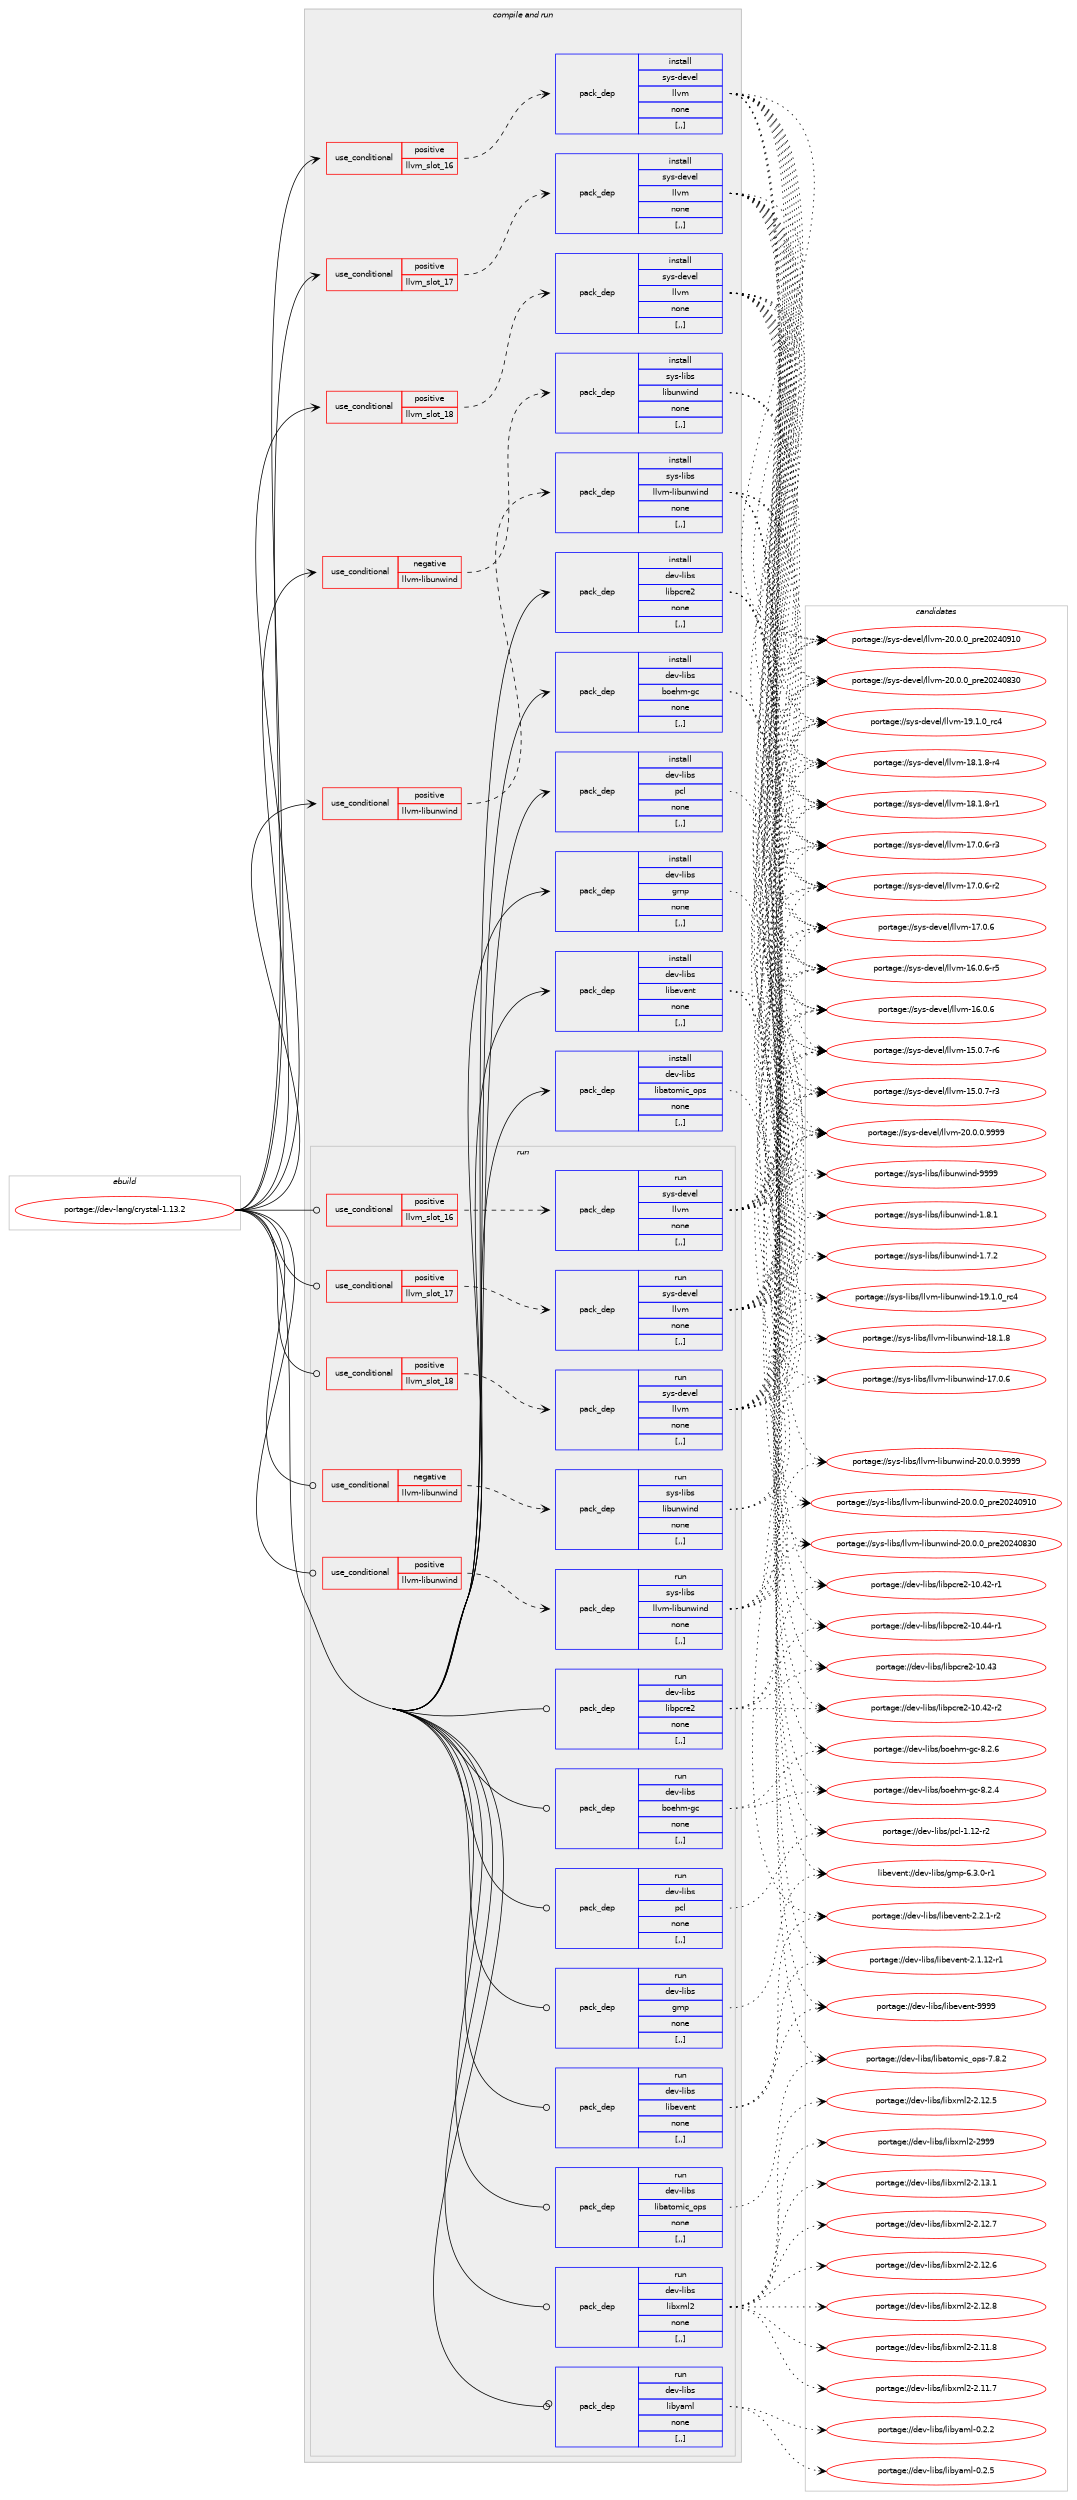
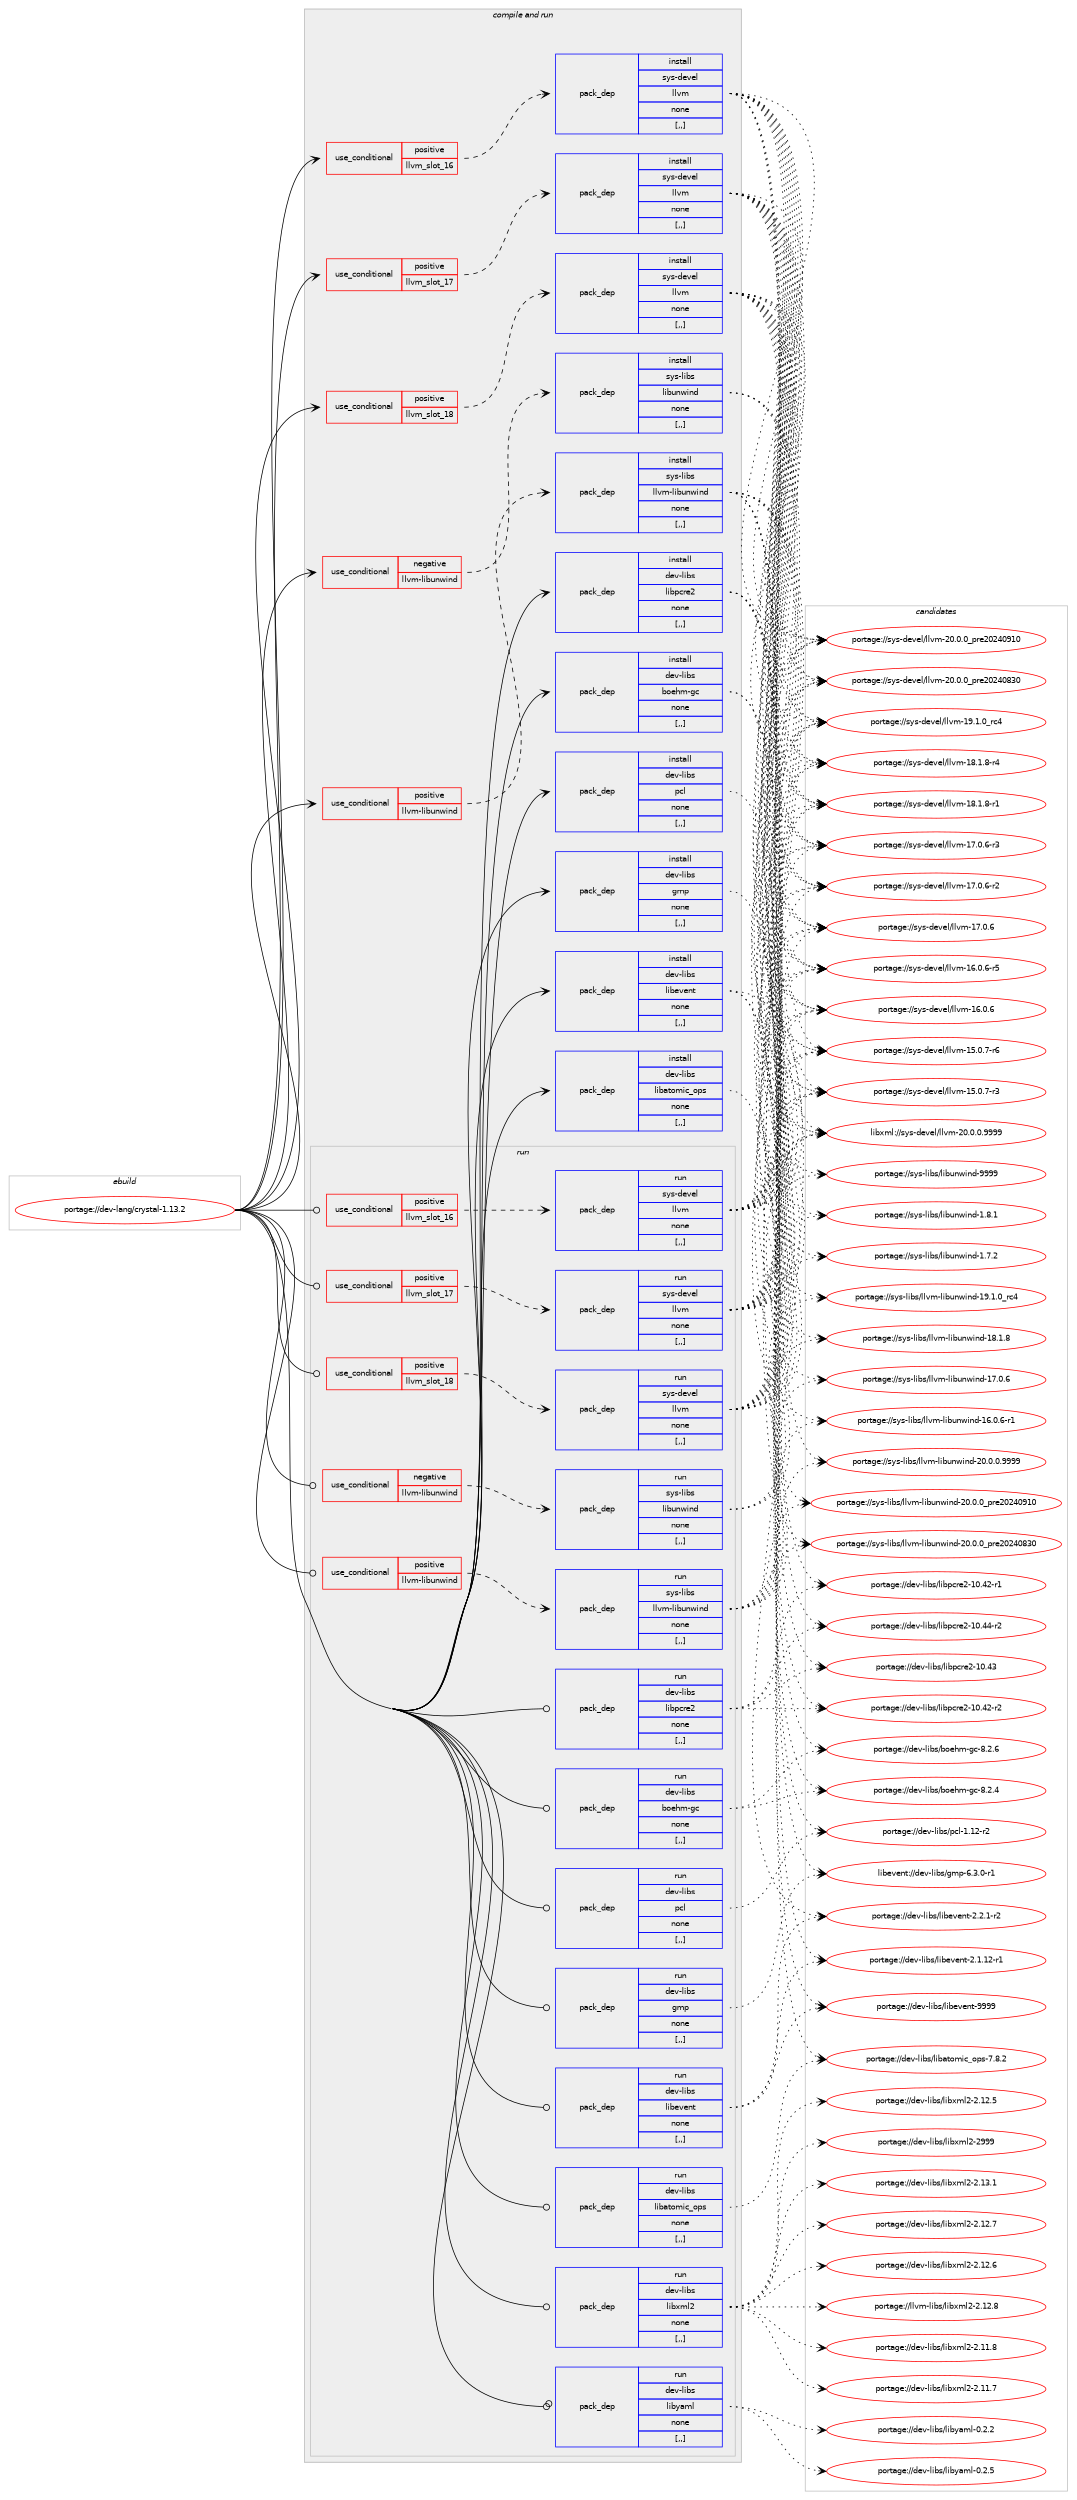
node "portage://sys-devel/llvm-20.0.0.9999": label "portage://sys-devel/llvm-20.0.0.9999" -> "libxml://sys-devel/llvm-20.0.0.9999"
node "portage://sys-libs/llvm-libunwind-16.0.6-r1": added
node "portage://dev-libs/libpcre2-10.44-r1": label "portage://dev-libs/libpcre2-10.44-r1" -> "portage://dev-libs/libpcre2-10.44-r2"
node "portage://dev-libs/libxml2-2.12.8": label "portage://dev-libs/libxml2-2.12.8" -> "portage://llvm-libs/libxml2-2.12.8"
